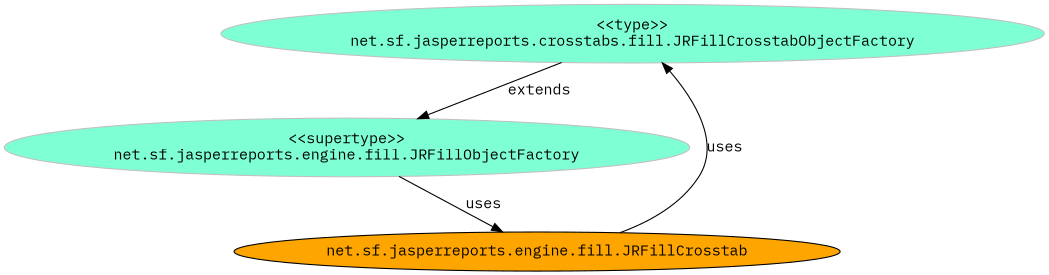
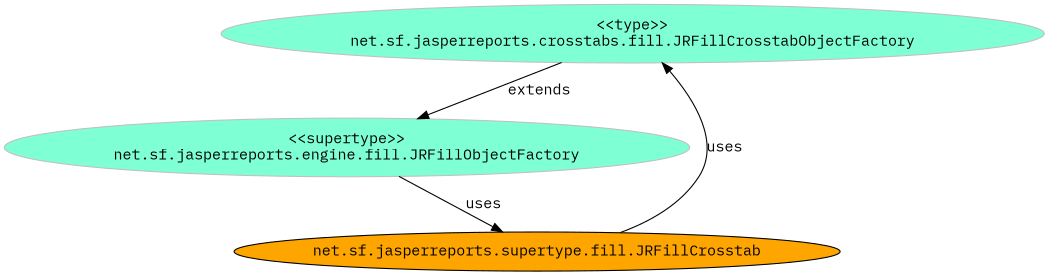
node "net.sf.jasperreports.engine.fill.JRFillCrosstab": label "net.sf.jasperreports.engine.fill.JRFillCrosstab" -> "net.sf.jasperreports.supertype.fill.JRFillCrosstab"
